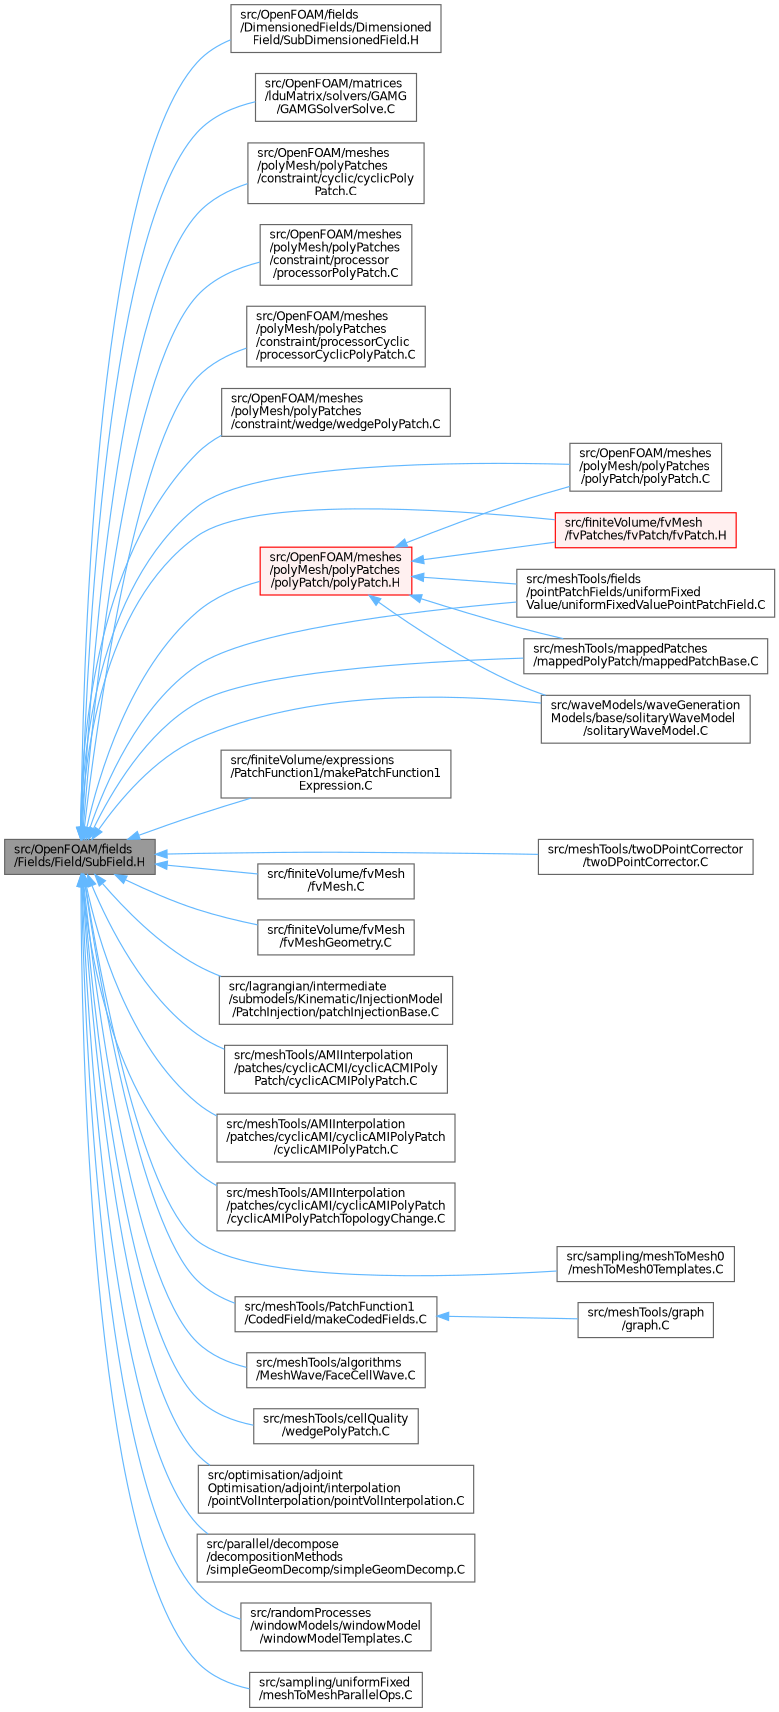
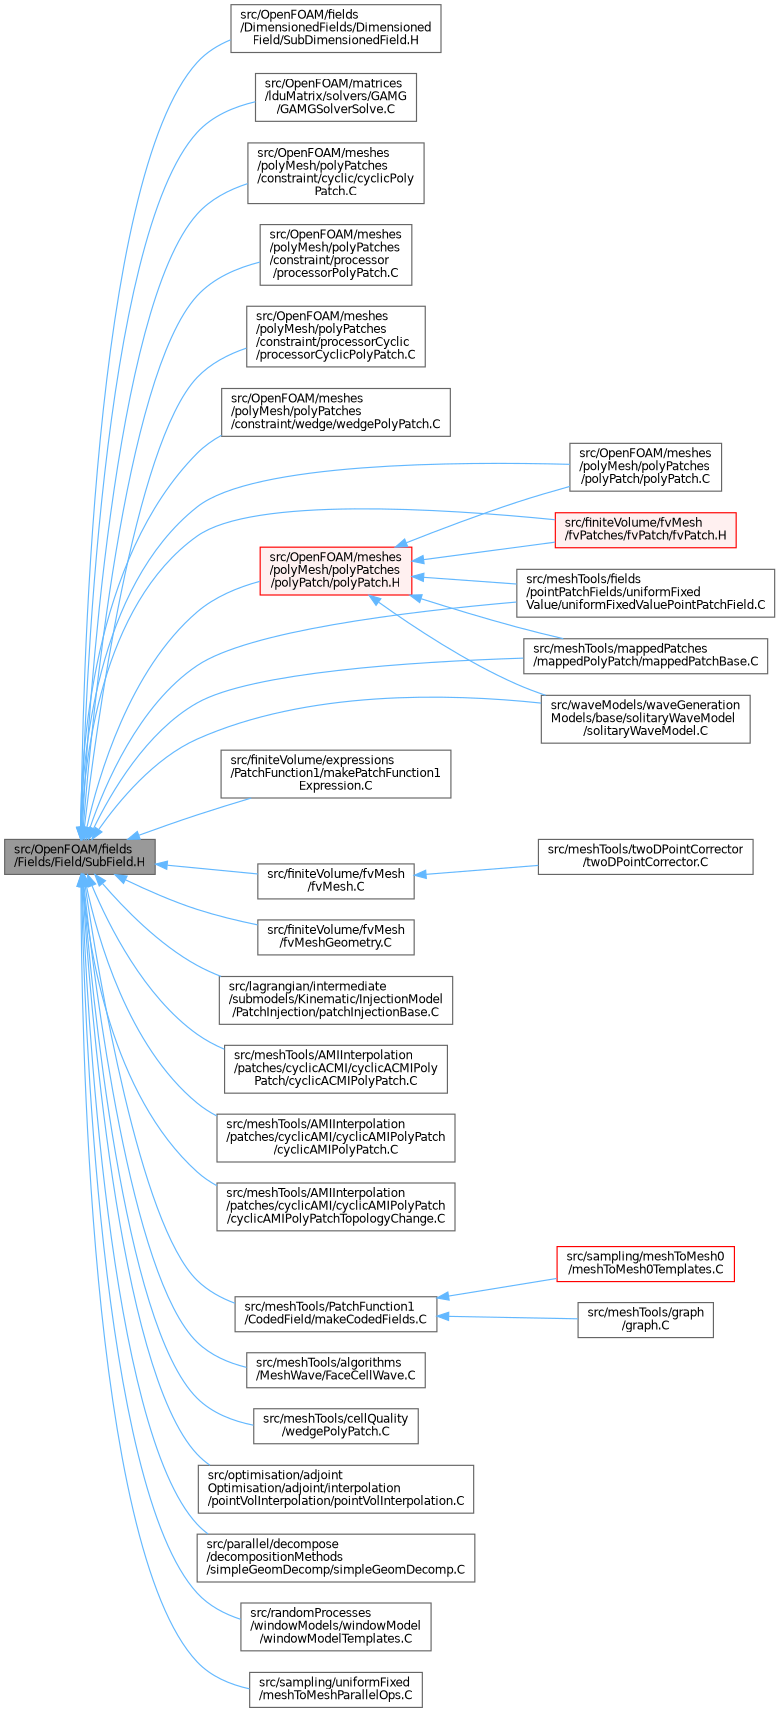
edge "src/meshTools/twoDPointCorrector /twoDPointCorrector.C" -> "src/OpenFOAM/fields /Fields/Field/SubField.H": now "src/meshTools/twoDPointCorrector /twoDPointCorrector.C" -> "src/finiteVolume/fvMesh /fvMesh.C"
edge "src/sampling/meshToMesh0 /meshToMesh0Templates.C" -> "src/OpenFOAM/fields /Fields/Field/SubField.H": now "src/sampling/meshToMesh0 /meshToMesh0Templates.C" -> "src/meshTools/PatchFunction1 /CodedField/makeCodedFields.C"
node "src/sampling/meshToMesh0 /meshToMesh0Templates.C": color grey40 -> red
